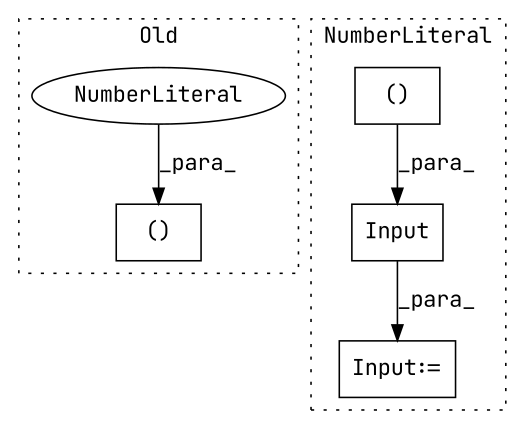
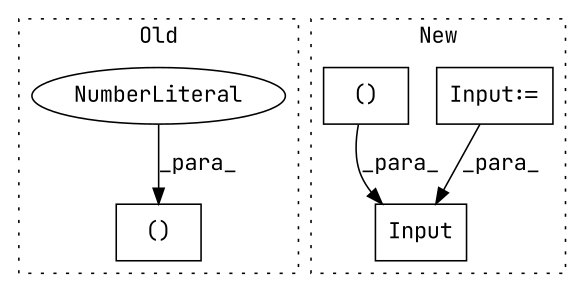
cluster "NumberLiteral": label "NumberLiteral" -> "New"
edge "Input" -> "Input:=": reversed
